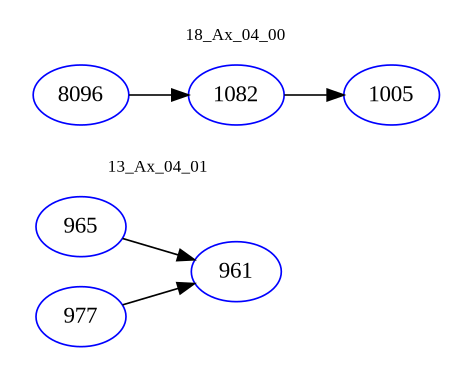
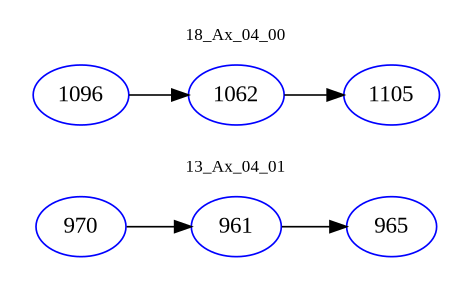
node "8096": label "8096" -> "1096"
node "1082": label "1082" -> "1062"
node "1005": label "1005" -> "1105"
edge "965" -> "961": reversed
node "977": label "977" -> "970"
